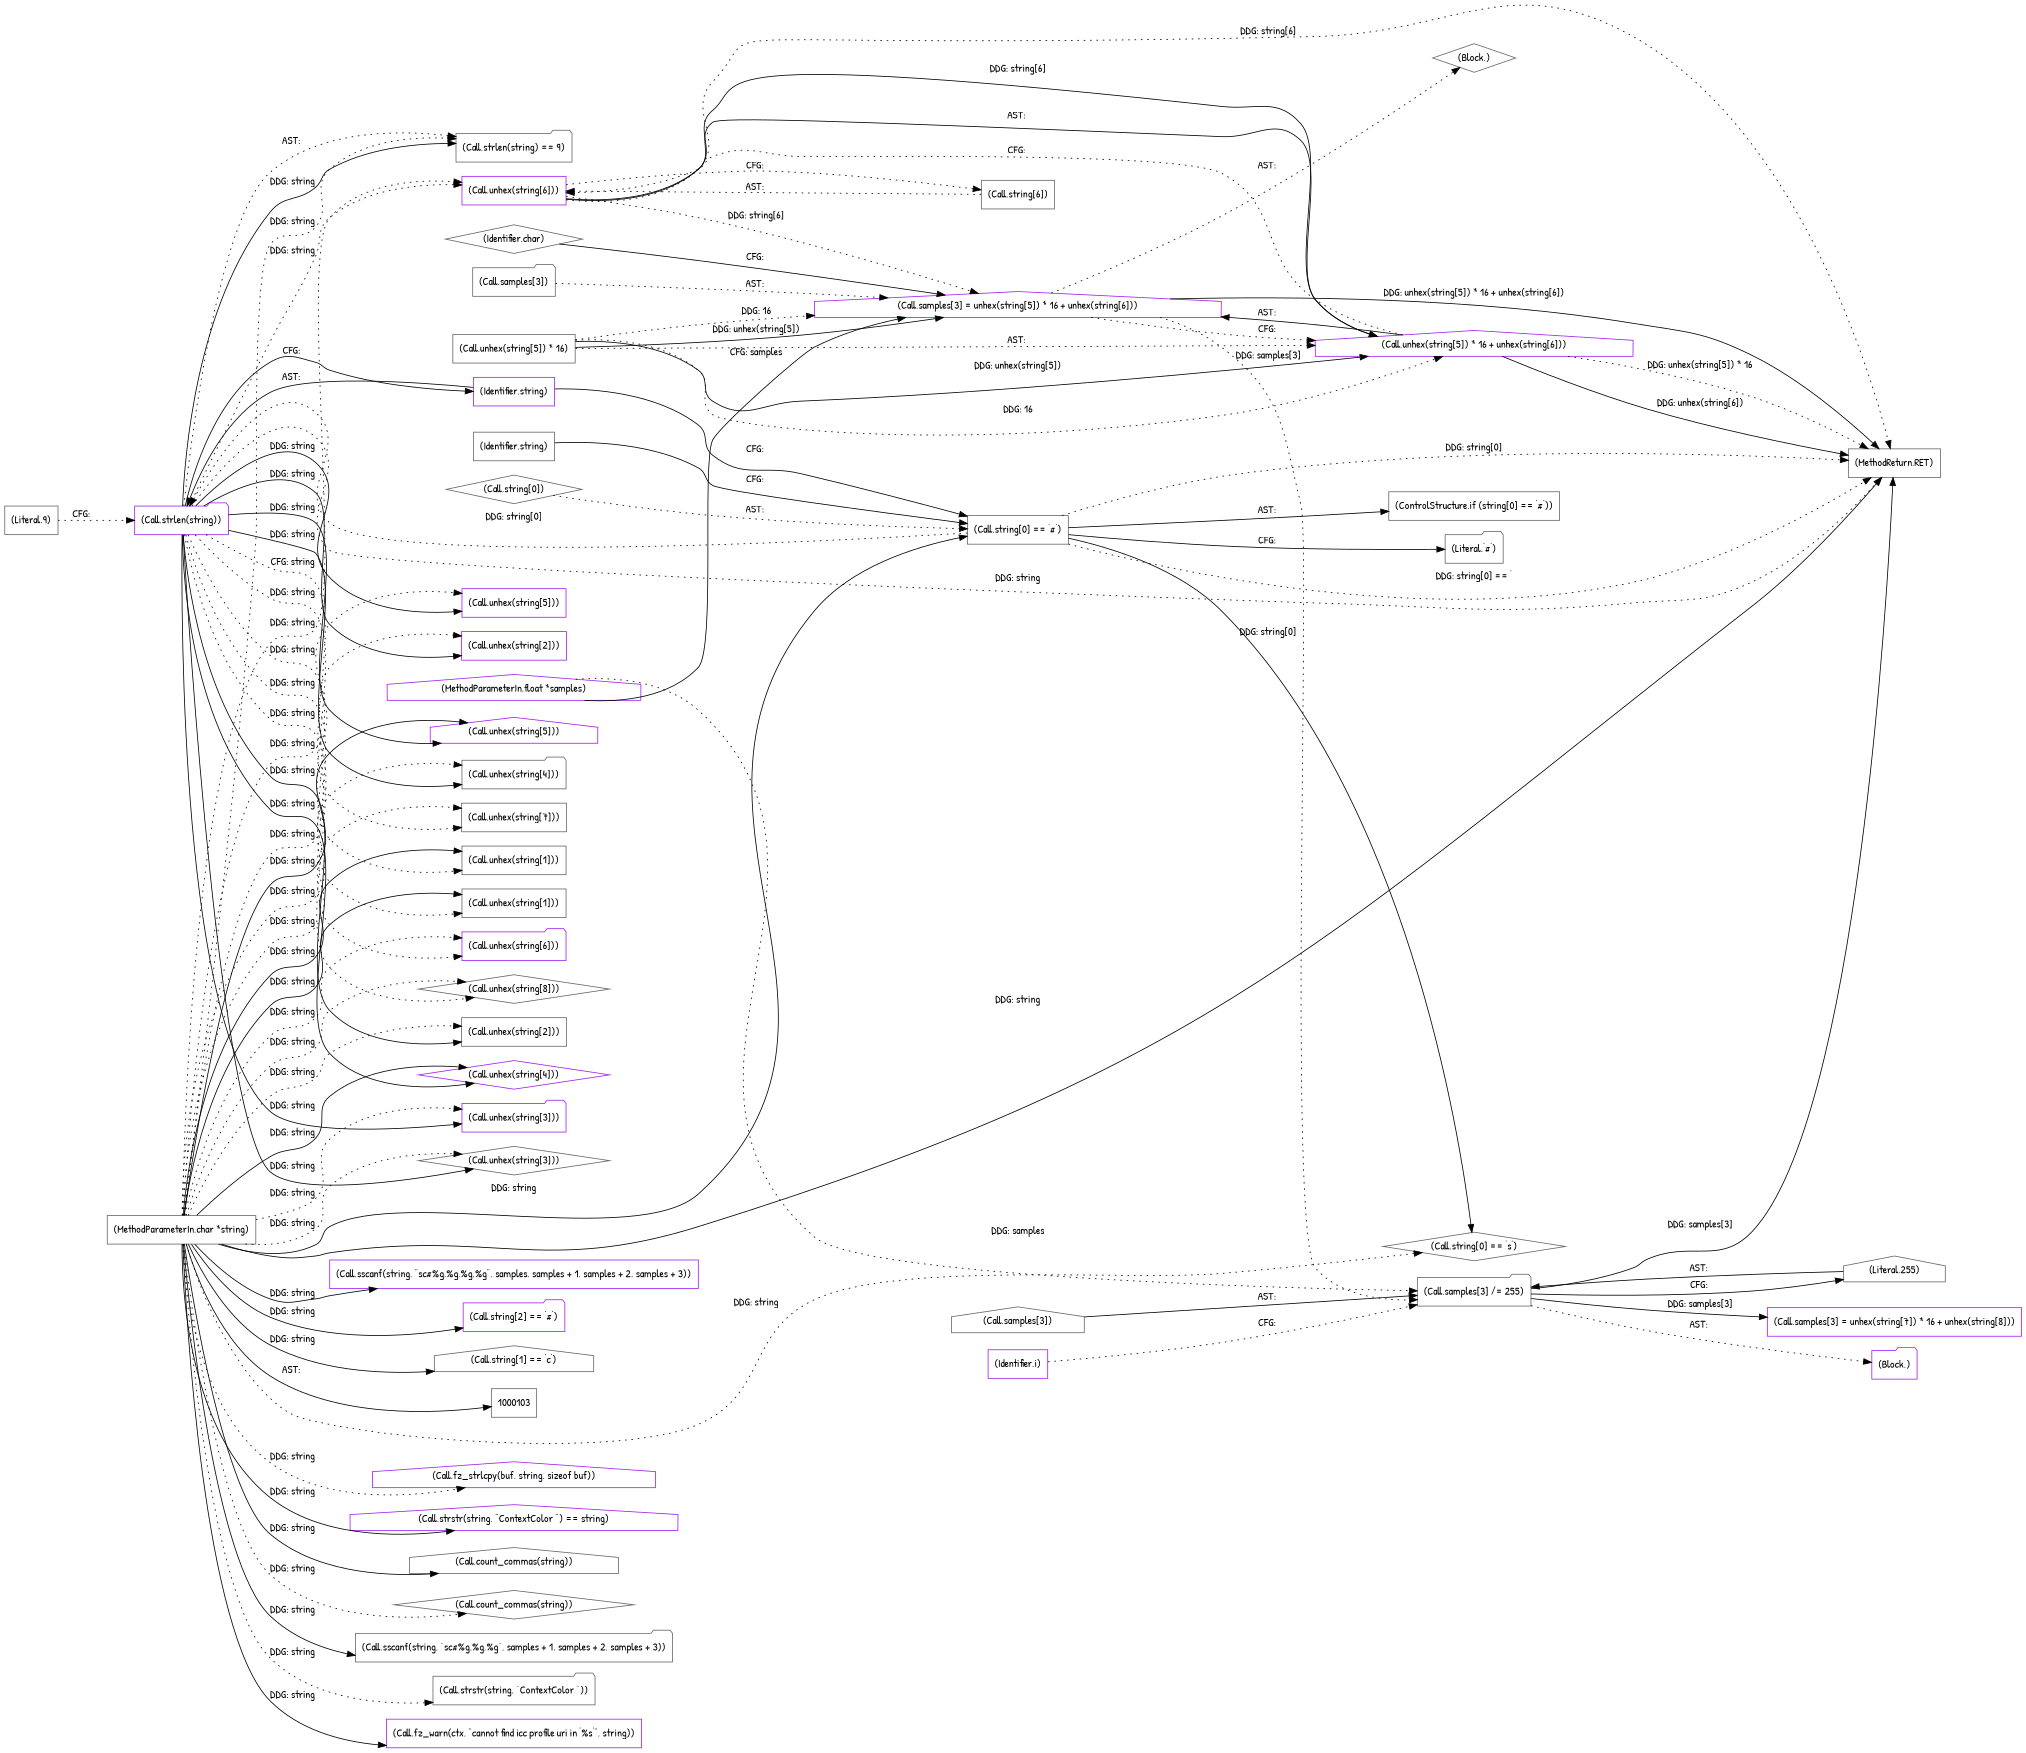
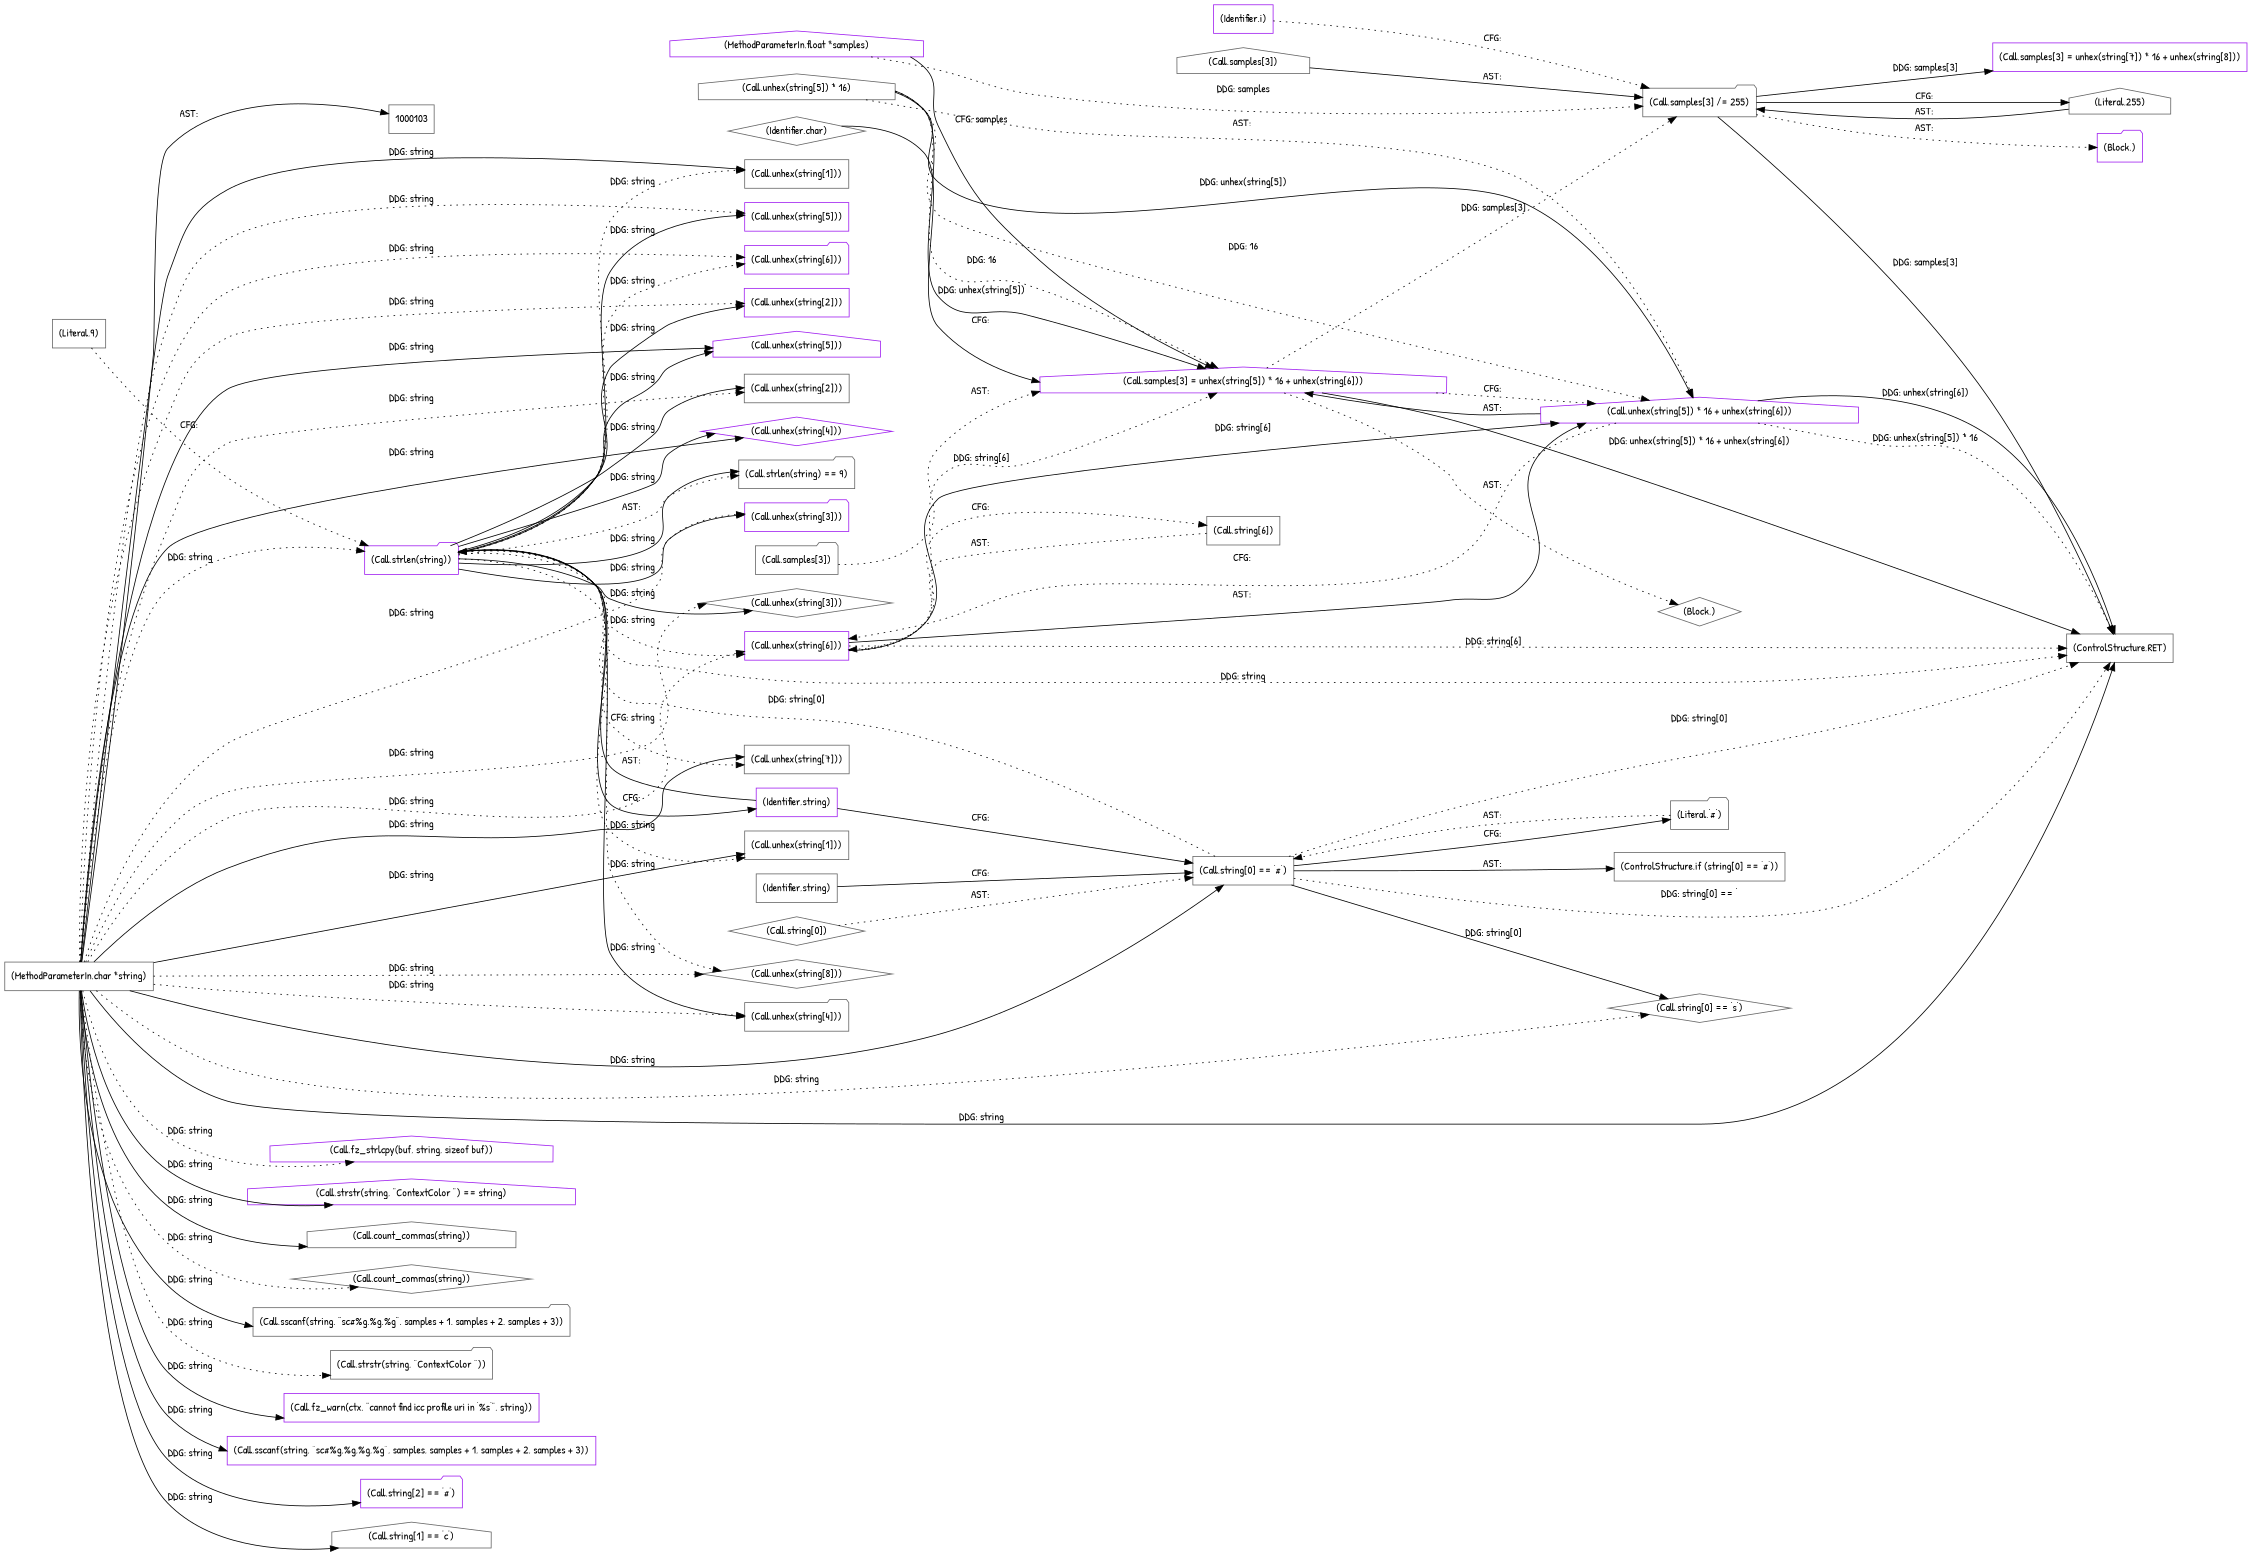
node "(Call,unhex(string[5]) * 16)": shape box -> house
node "(MethodReturn,RET)": label "(MethodReturn,RET)" -> "(ControlStructure,RET)"
edge "(MethodParameterIn,char *string)" -> "(Call,strlen(string) == 9)": now "(MethodParameterIn,char *string)" -> "(Call,strlen(string))"
edge "(Literal,'#')" -> "(Call,string[0] == '#')": added, label "AST:"
edge "(MethodParameterIn,char *string)" -> "(Call,unhex(string[7]))": style dotted -> solid
